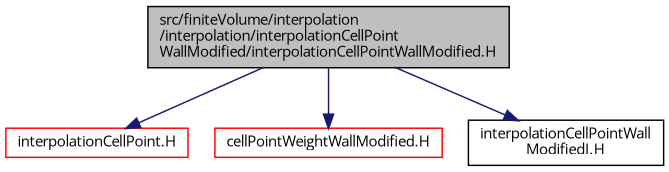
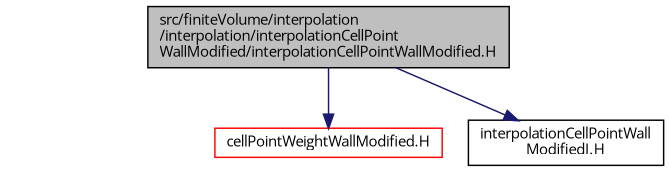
node "interpolationCellPoint.H": removed
